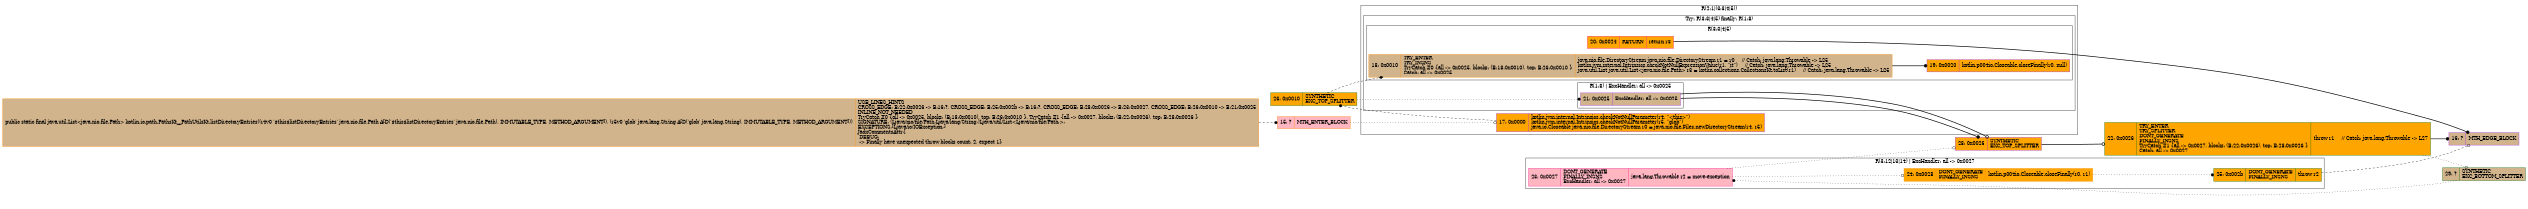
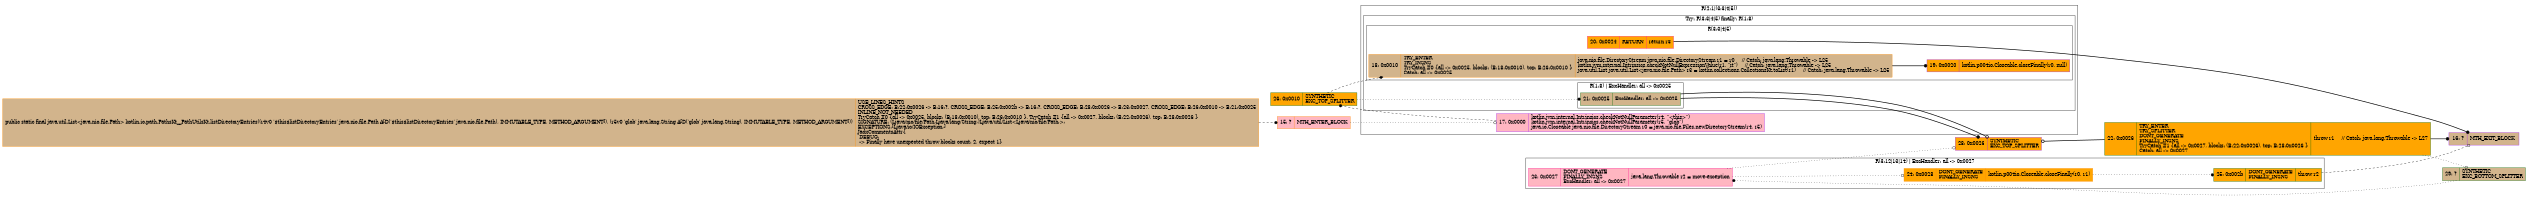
node "21: 0x0025": color purple -> darkgreen
node "17: 0x0000": fillcolor orange -> lightpink
node "16: ?": text "MTH_EDGE_BLOCK" -> "MTH_EXIT_BLOCK"
edge "28: 0x0026" -> "22: 0x0026": reversed
